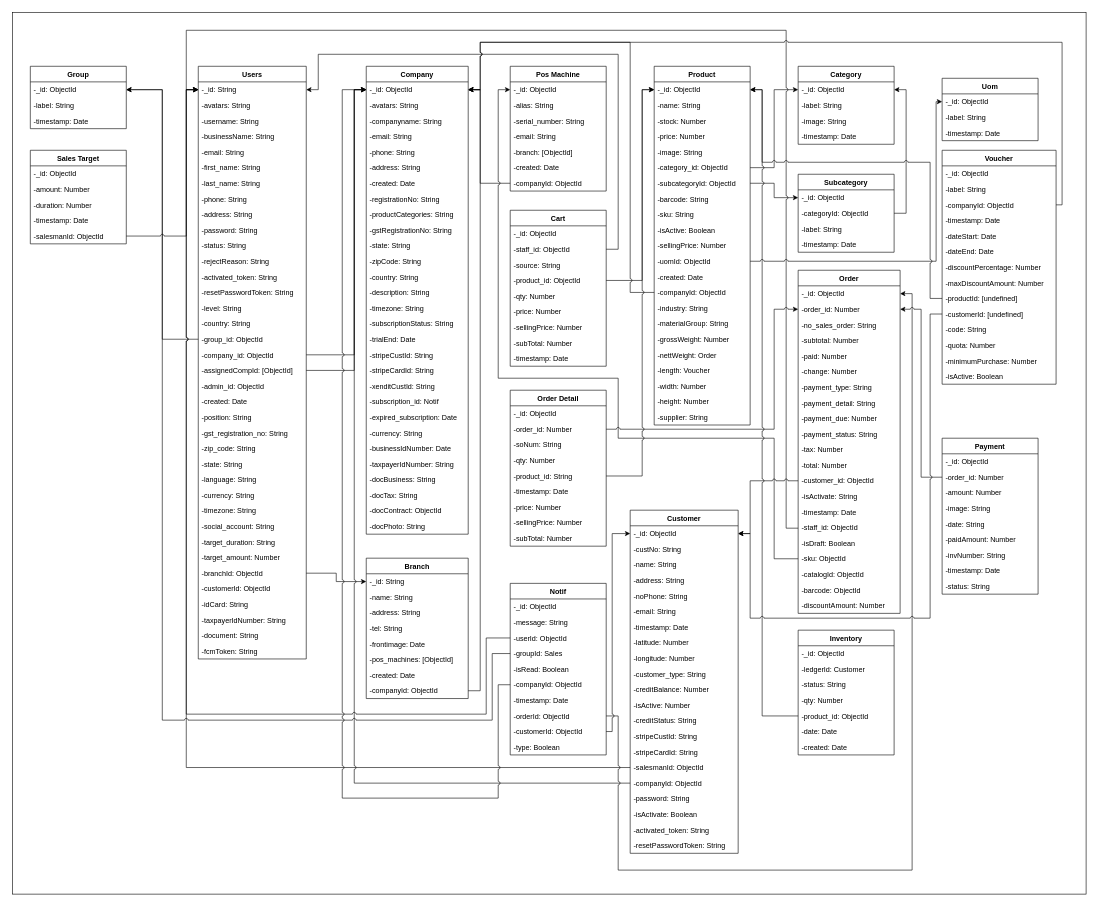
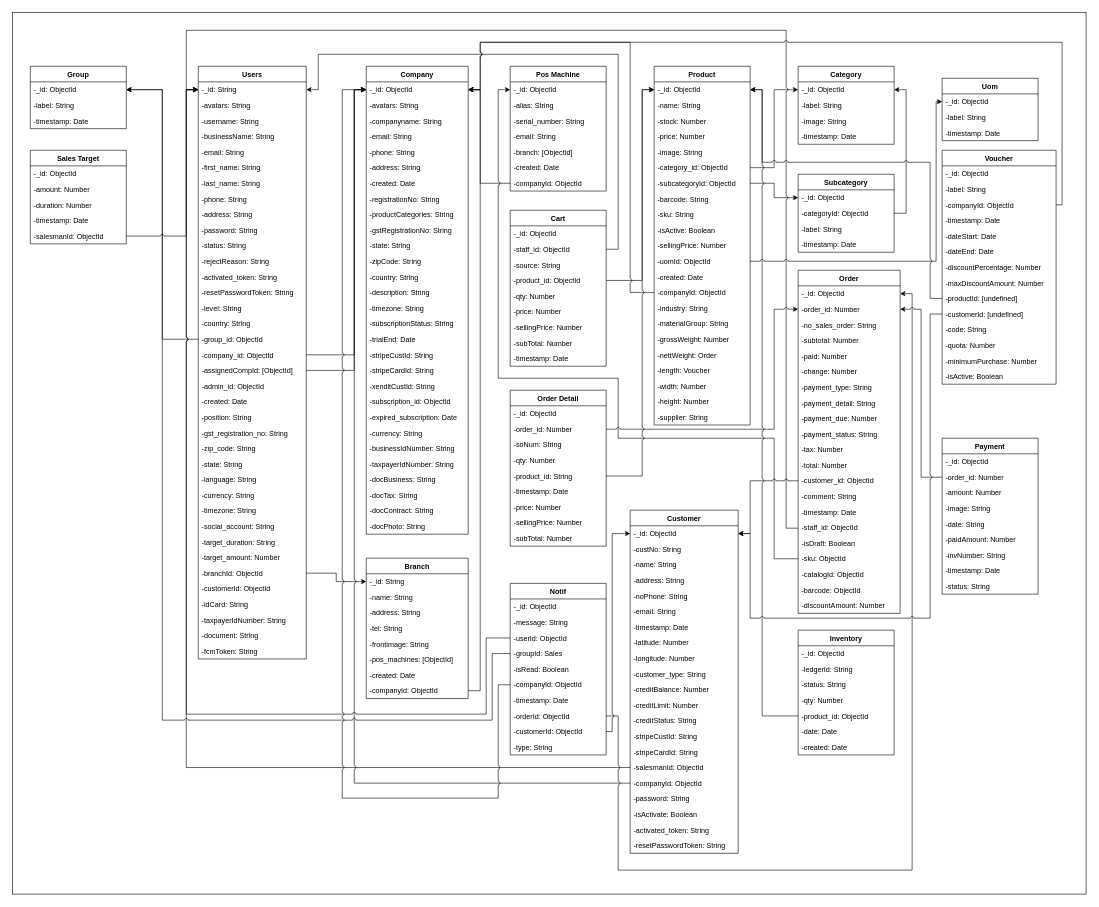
node "-subscription_id: Notif": label "-subscription_id: Notif" -> "-subscription_id: ObjectId"
node "-businessIdNumber: Date": label "-businessIdNumber: Date" -> "-businessIdNumber: String"
node "-isActivate: String": label "-isActivate: String" -> "-comment: String"
node "-docContract: ObjectId": label "-docContract: ObjectId" -> "-docContract: String"
node "-frontimage: Date": label "-frontimage: Date" -> "-frontimage: String"
node "-ledgerId: Customer": label "-ledgerId: Customer" -> "-ledgerId: String"
node "-isActive: Number": label "-isActive: Number" -> "-creditLimit: Number"
node "-type: Boolean": label "-type: Boolean" -> "-type: String"
